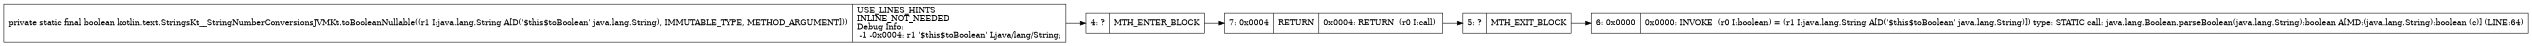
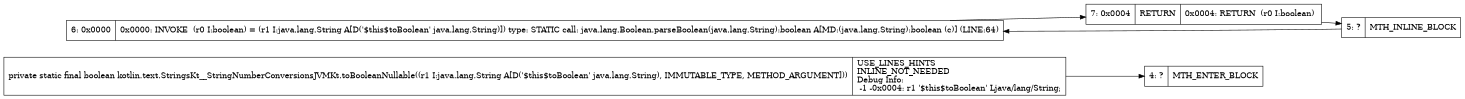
edge "4: ?" -> "7: 0x0004": now "6: 0x0000" -> "7: 0x0004"
node "7: 0x0004": text "0x0004: RETURN  (r0 I:call)" -> "0x0004: RETURN  (r0 I:boolean)"
node "5: ?": text "MTH_EXIT_BLOCK" -> "MTH_INLINE_BLOCK"
